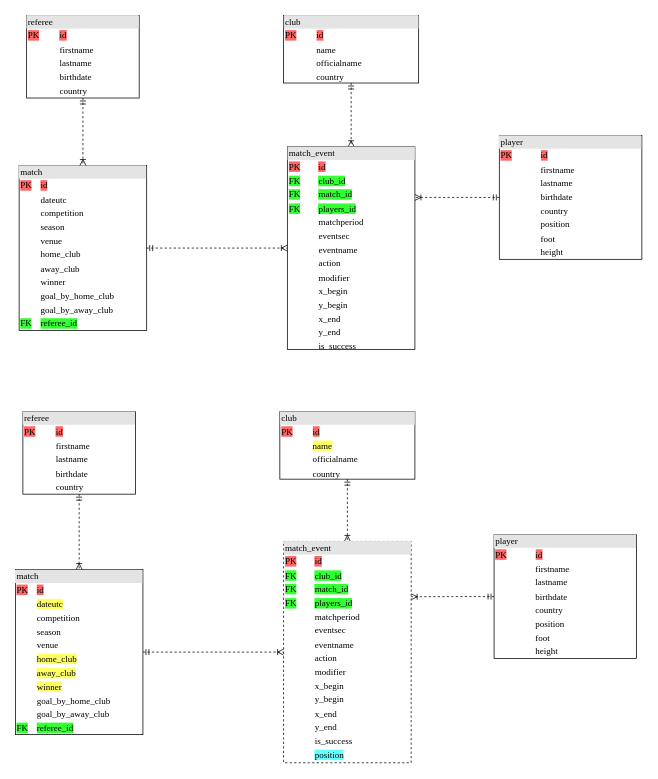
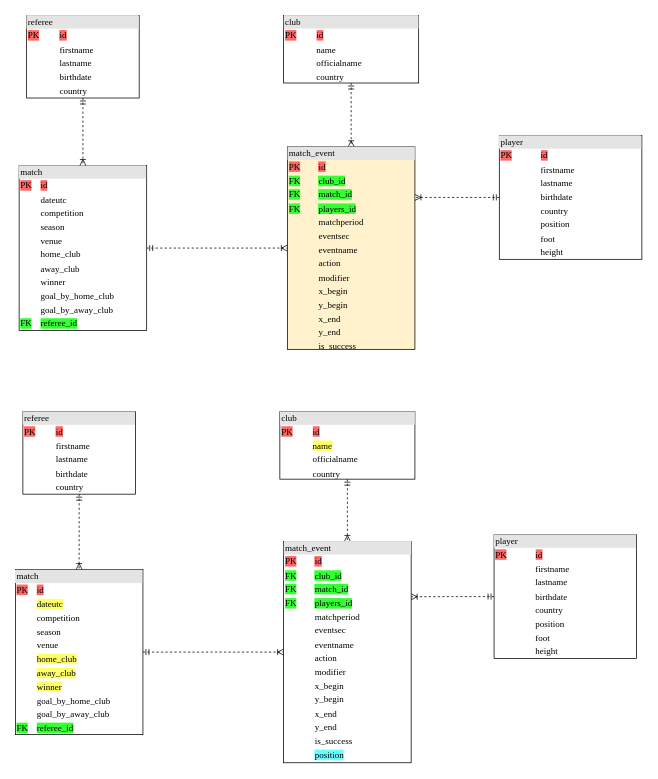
node "match_event PK id FK club_id FK match_id FK players_id matchperiod eventsec eventname action modifier x_begin y_begin x_end y_end is_success": fillcolor #ffffff -> #fff2cc
node "match_event PK id FK club_id FK match_id FK players_id matchperiod eventsec eventname action modifier x_begin y_begin x_end y_end is_success position": style dashed -> solid
